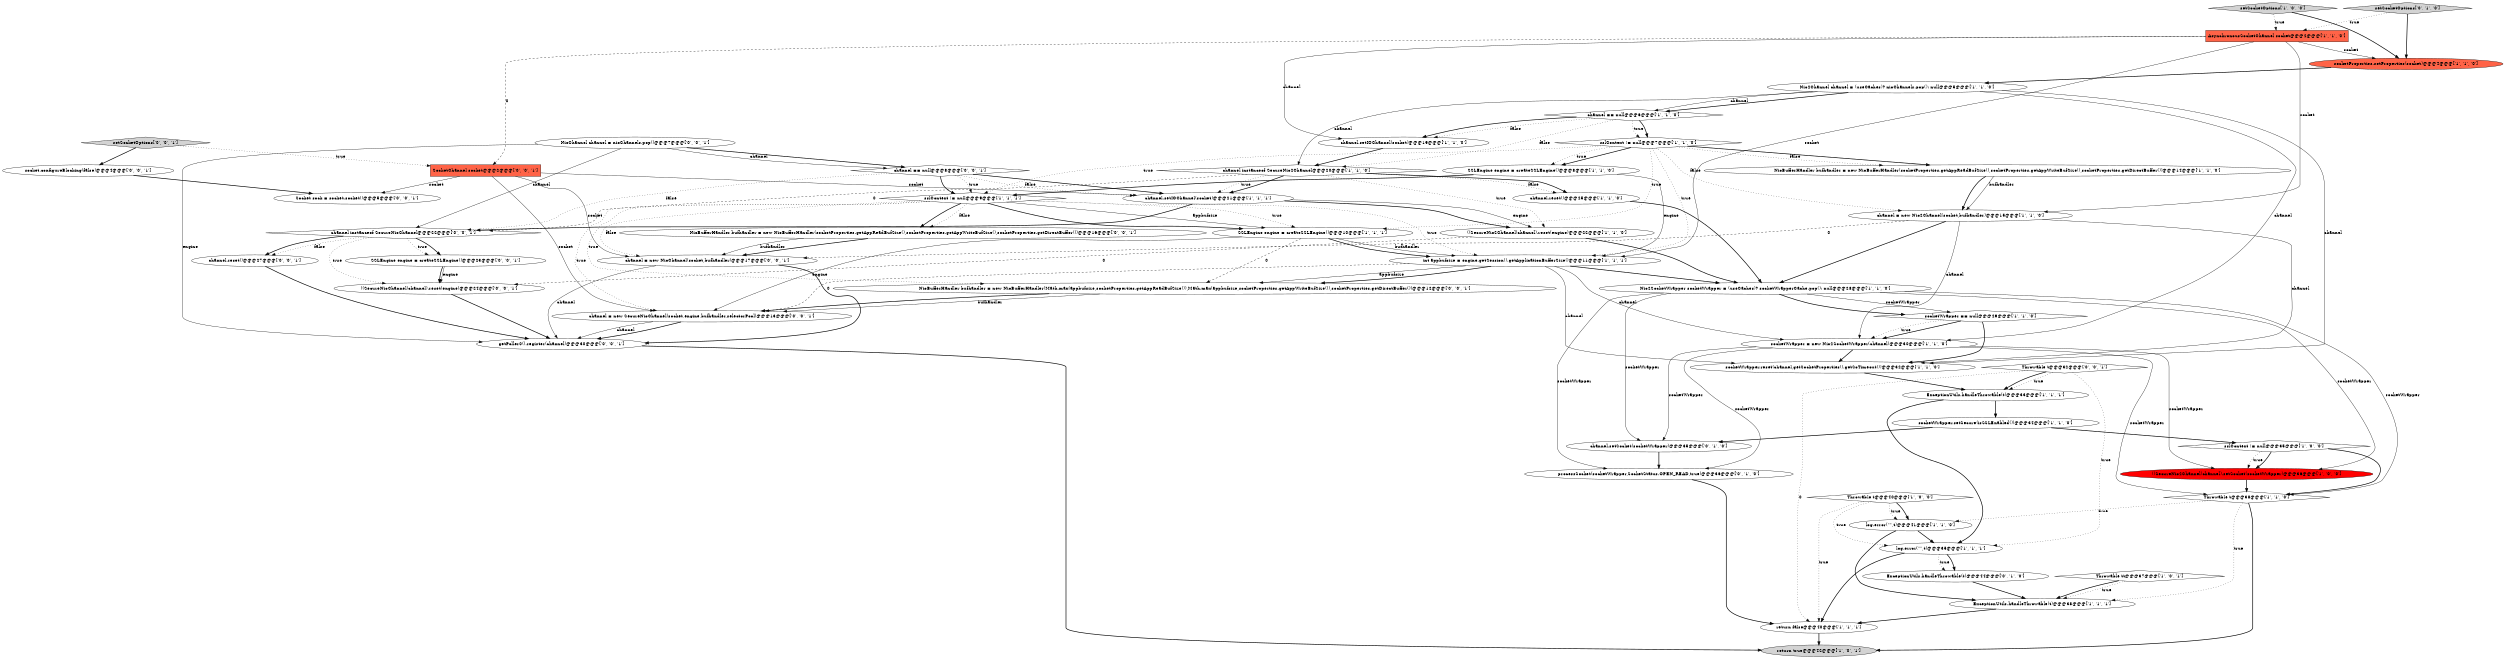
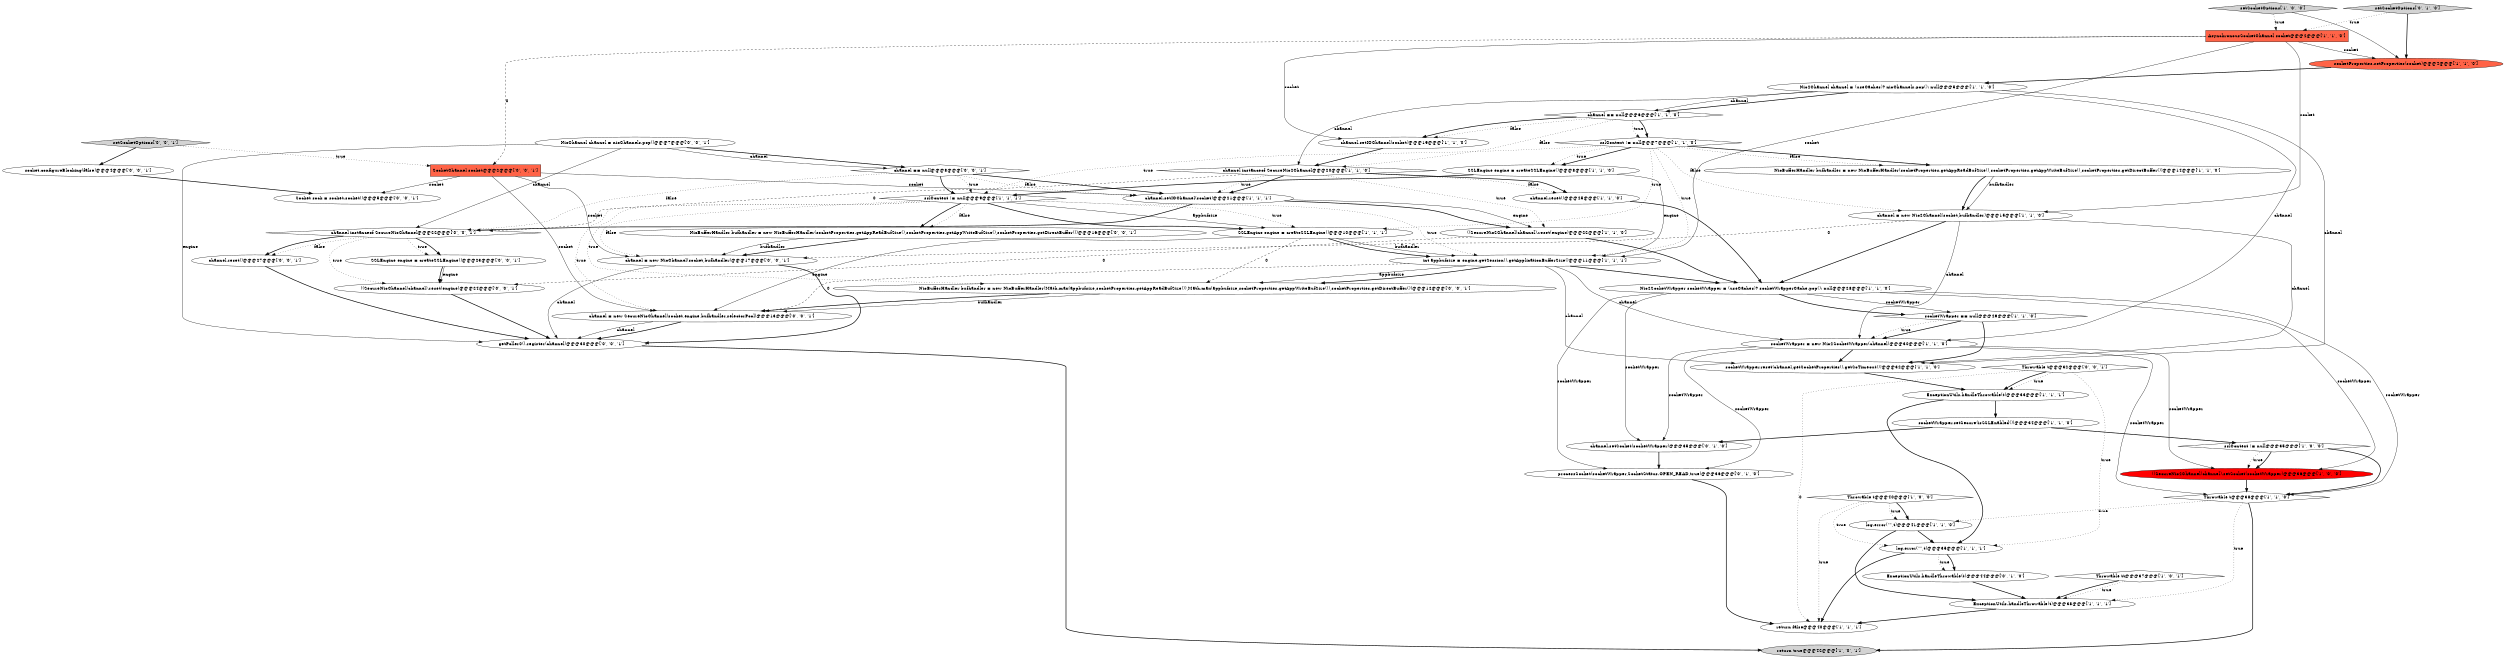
edge "setSocketOptions['1', '0', '0']" -> "socketProperties.setProperties(socket)@@@4@@@['1', '1', '0']": style bold -> solid
edge "AsynchronousSocketChannel socket@@@2@@@['1', '1', '0']" -> "channel.setIOChannel(socket)@@@19@@@['1', '1', '0']": label "channel" -> "socket"
edge "return false@@@40@@@['1', '1', '1']" -> "return true@@@42@@@['1', '0', '1']": removed
